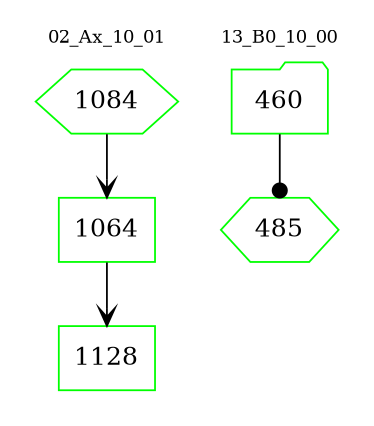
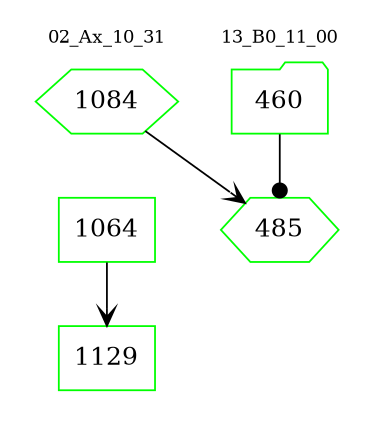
cluster "02_Ax_10_01": label "02_Ax_10_01" -> "02_Ax_10_31"
cluster "13_B0_10_00": label "13_B0_10_00" -> "13_B0_11_00"
edge "1084" -> "1064": now "1084" -> "485"
node "1128": label "1128" -> "1129"
